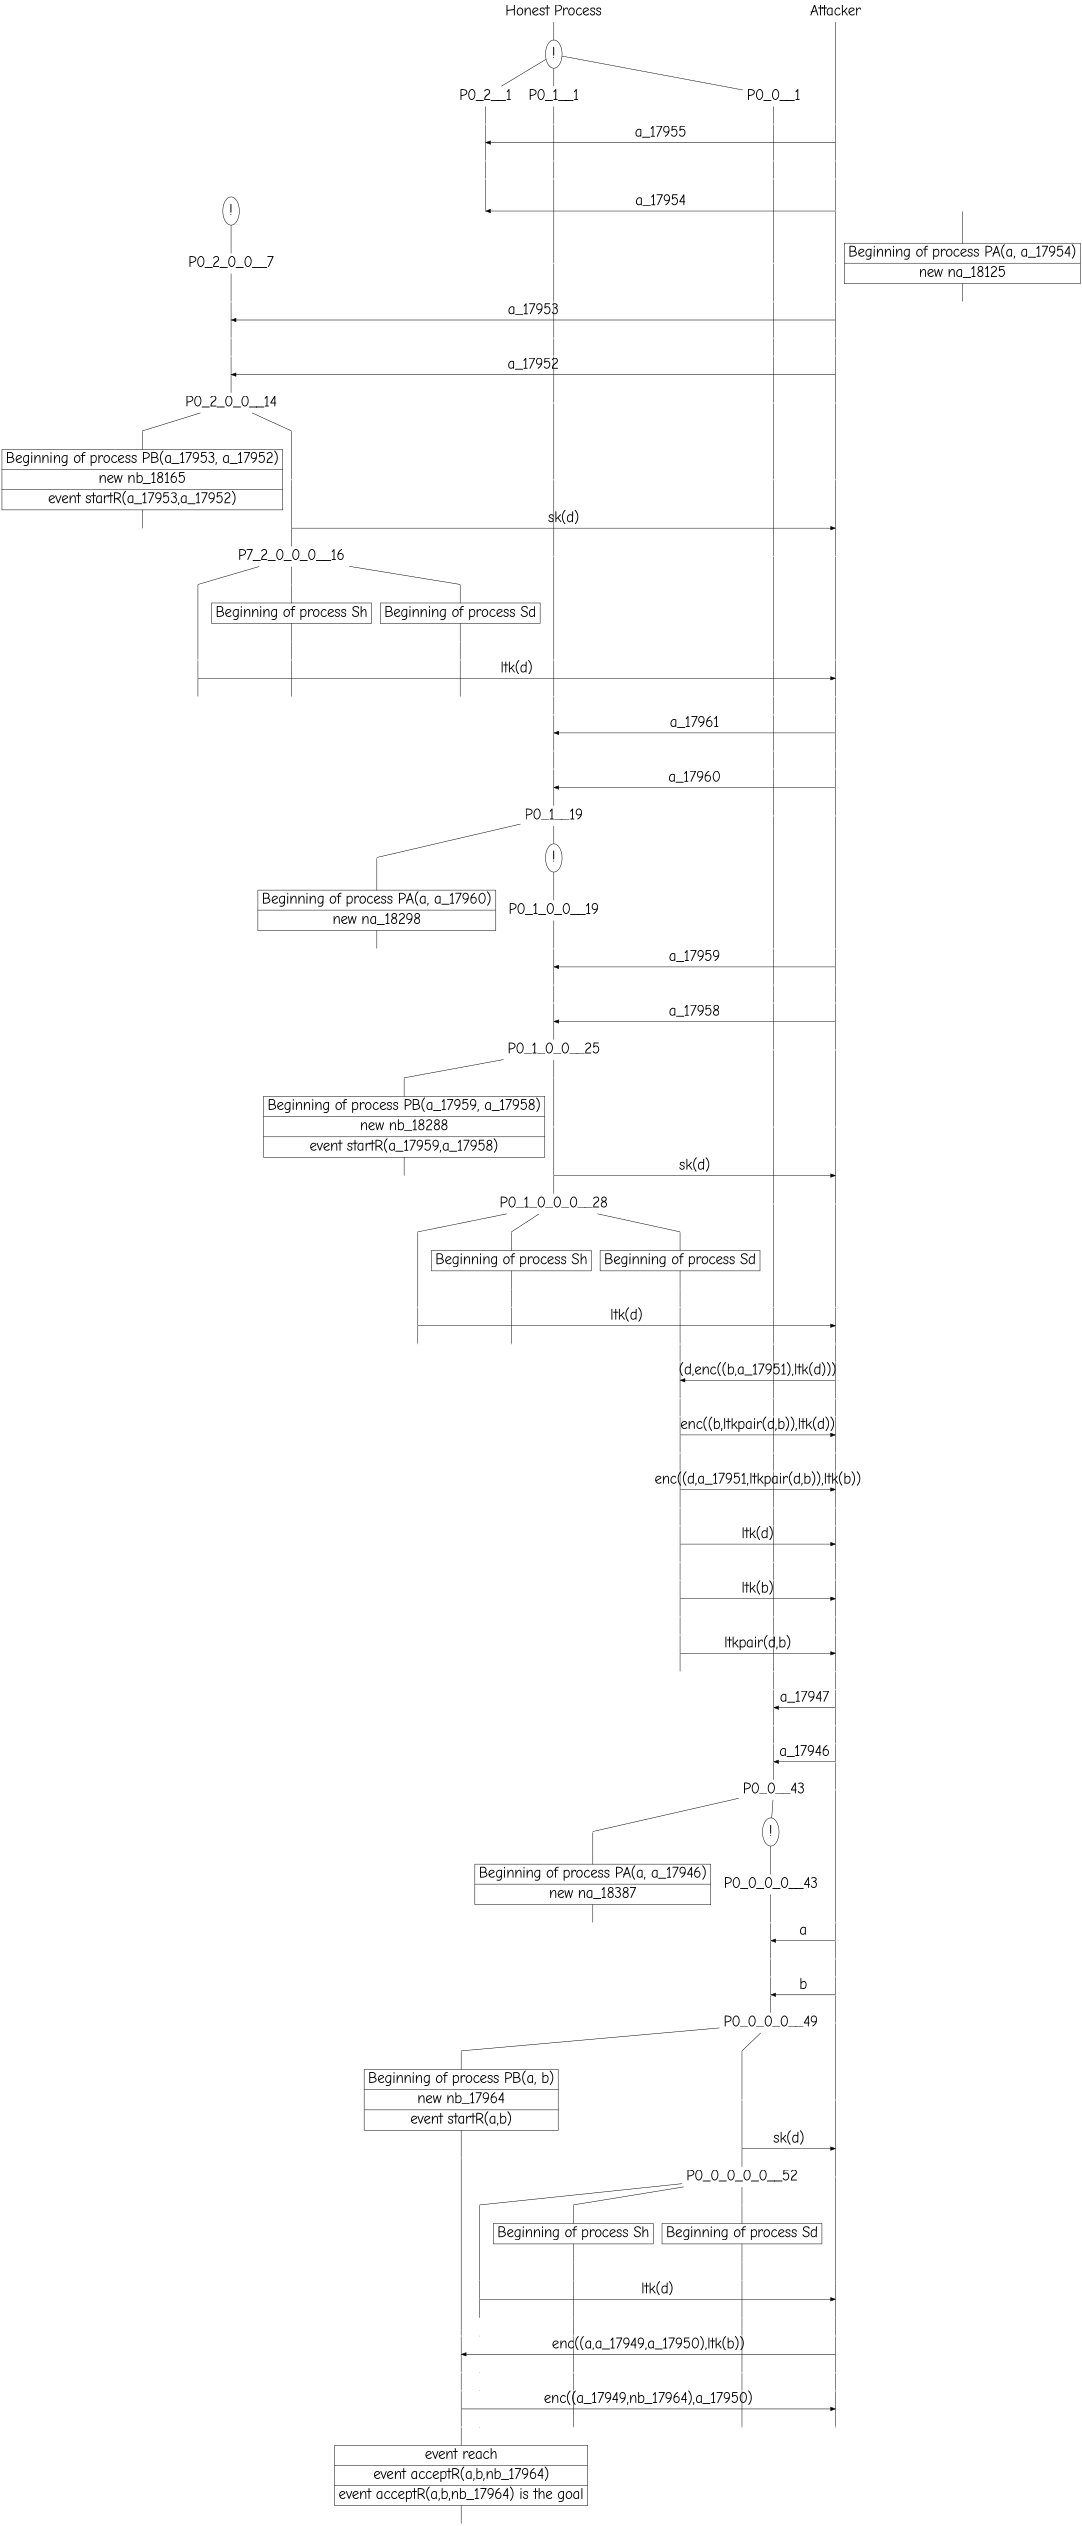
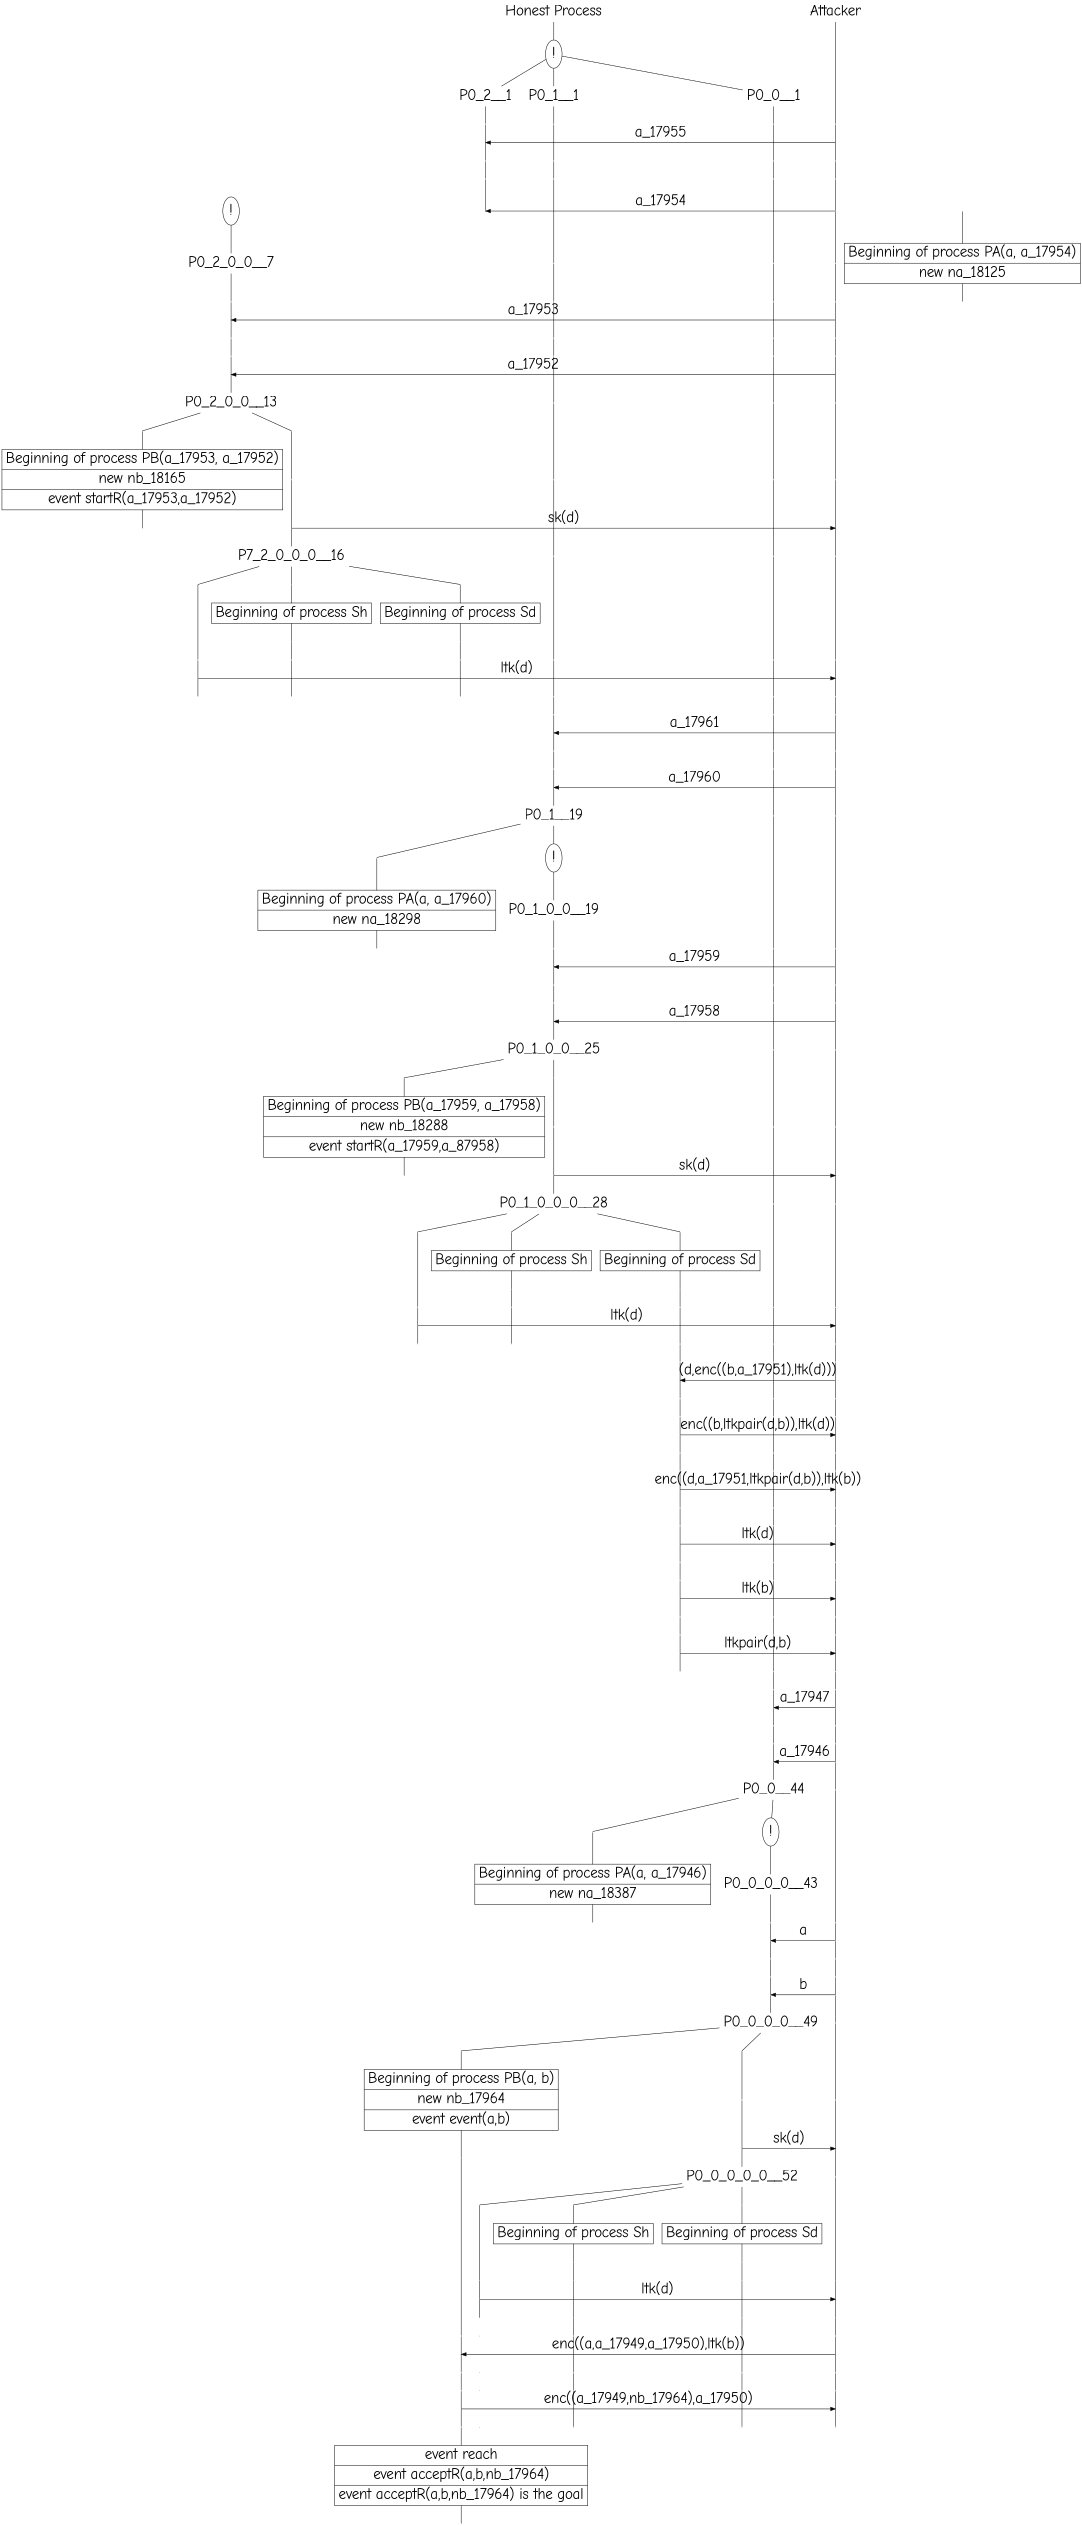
node "P0_2_0_0__14": label "P0_2_0_0__14" -> "P0_2_0_0__13"
node "Beginning of process PB(a_17959, a_17958)": text "event startR(a_17959,a_17958)" -> "event startR(a_17959,a_87958)"
node "P0_0__43": label "P0_0__43" -> "P0_0__44"
node "Beginning of process PB(a, b)": text "event startR(a,b)" -> "event event(a,b)"
